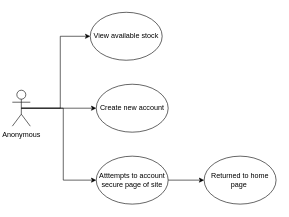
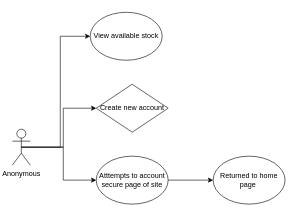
node "Anonymous": moved (21, 108) -> (21, 147)
node "Create new account": shape ellipse -> diamond
node "Returned to home page": moved (240, 180) -> (249, 180)
